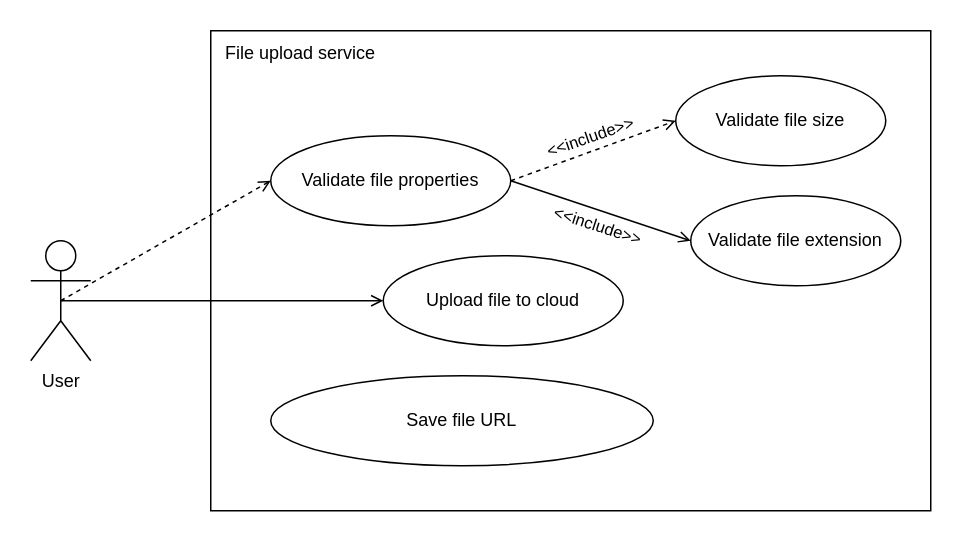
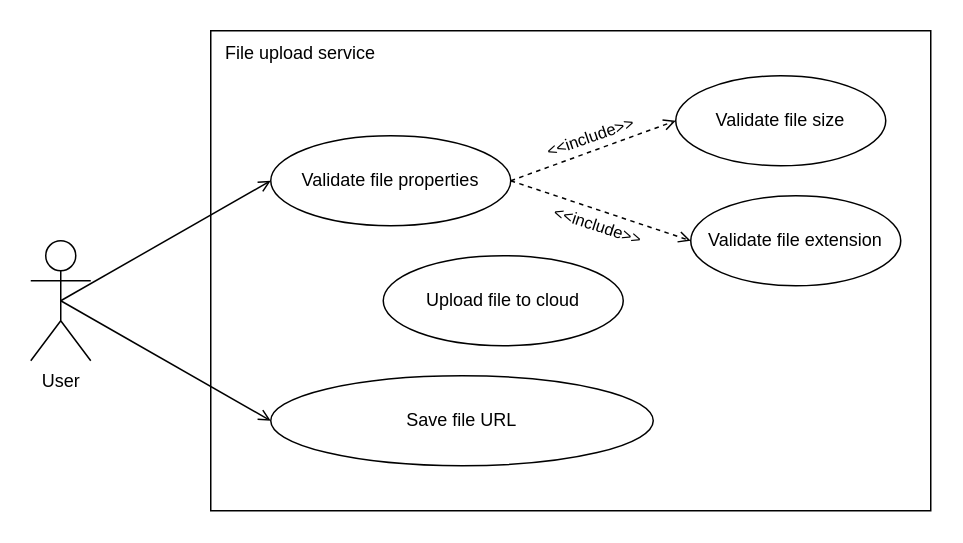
edge "Validate file properties" -> "Validate file extension": style solid -> dashed
edge "User" -> "Validate file properties": style dashed -> solid
edge "User" -> "Upload file to cloud": removed
edge "User" -> "Save file URL": added
